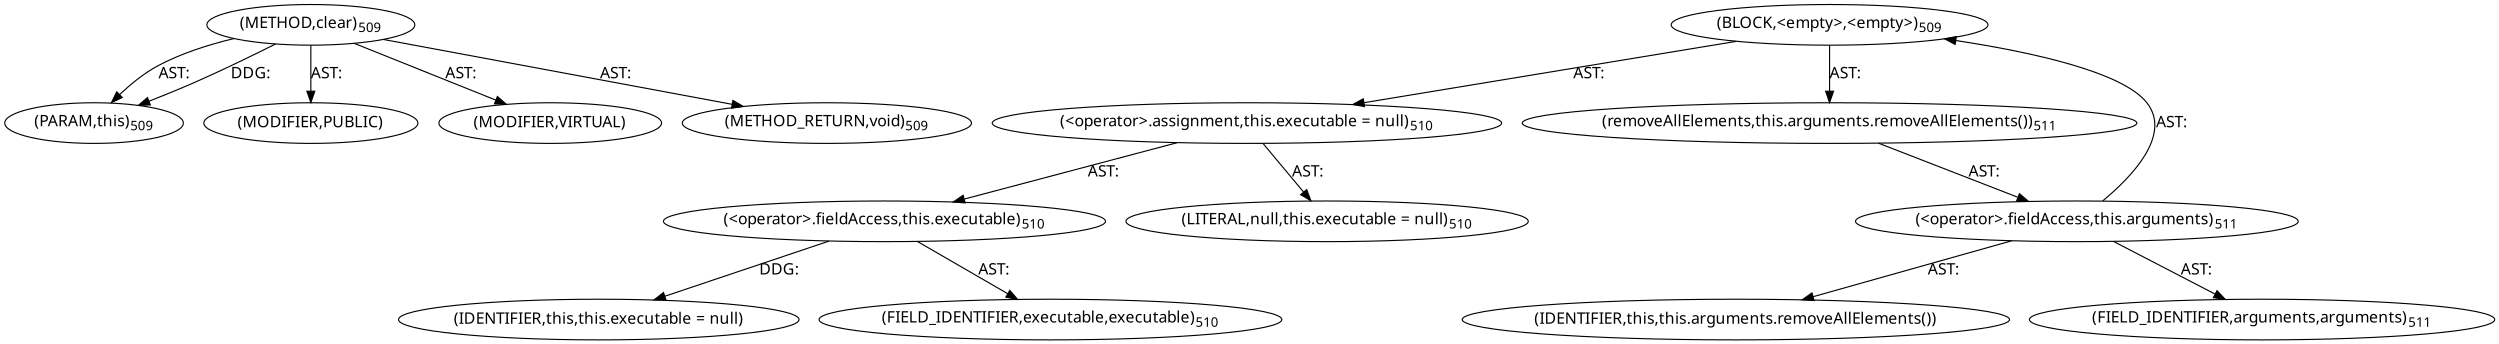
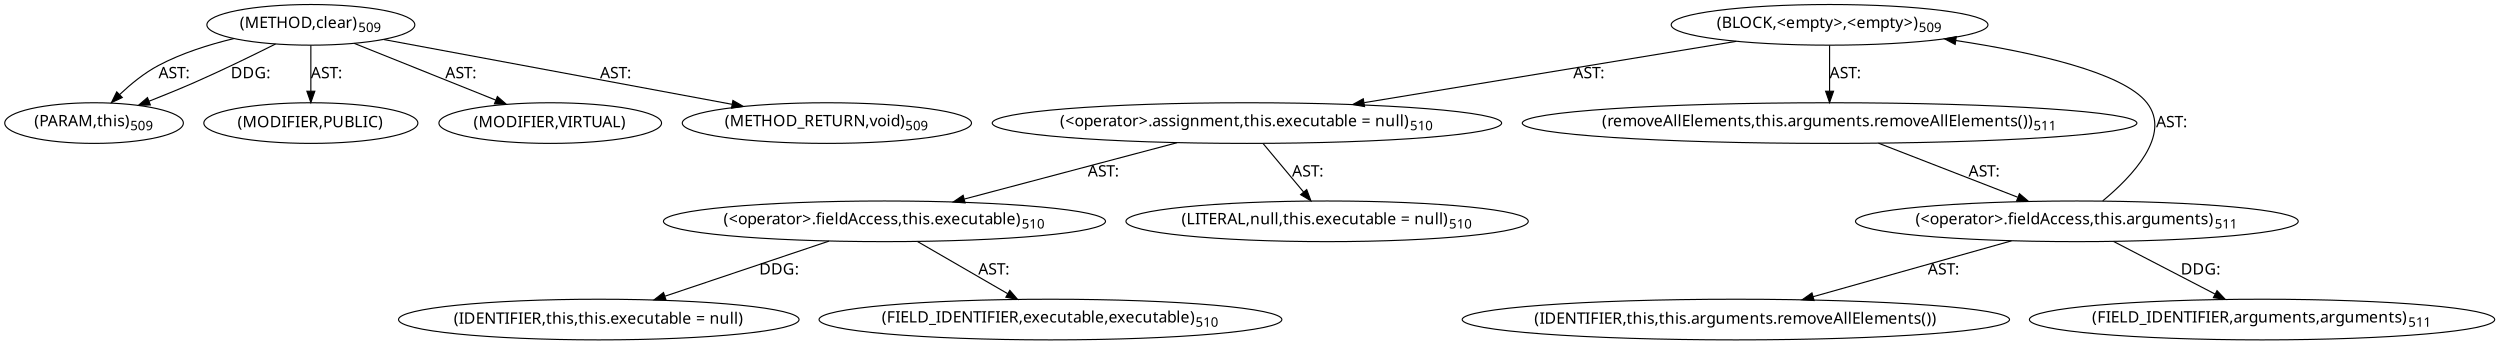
edge "(<operator>.fieldAccess,this.arguments)" -> "(FIELD_IDENTIFIER,arguments,arguments)": label "AST: " -> "DDG: "
